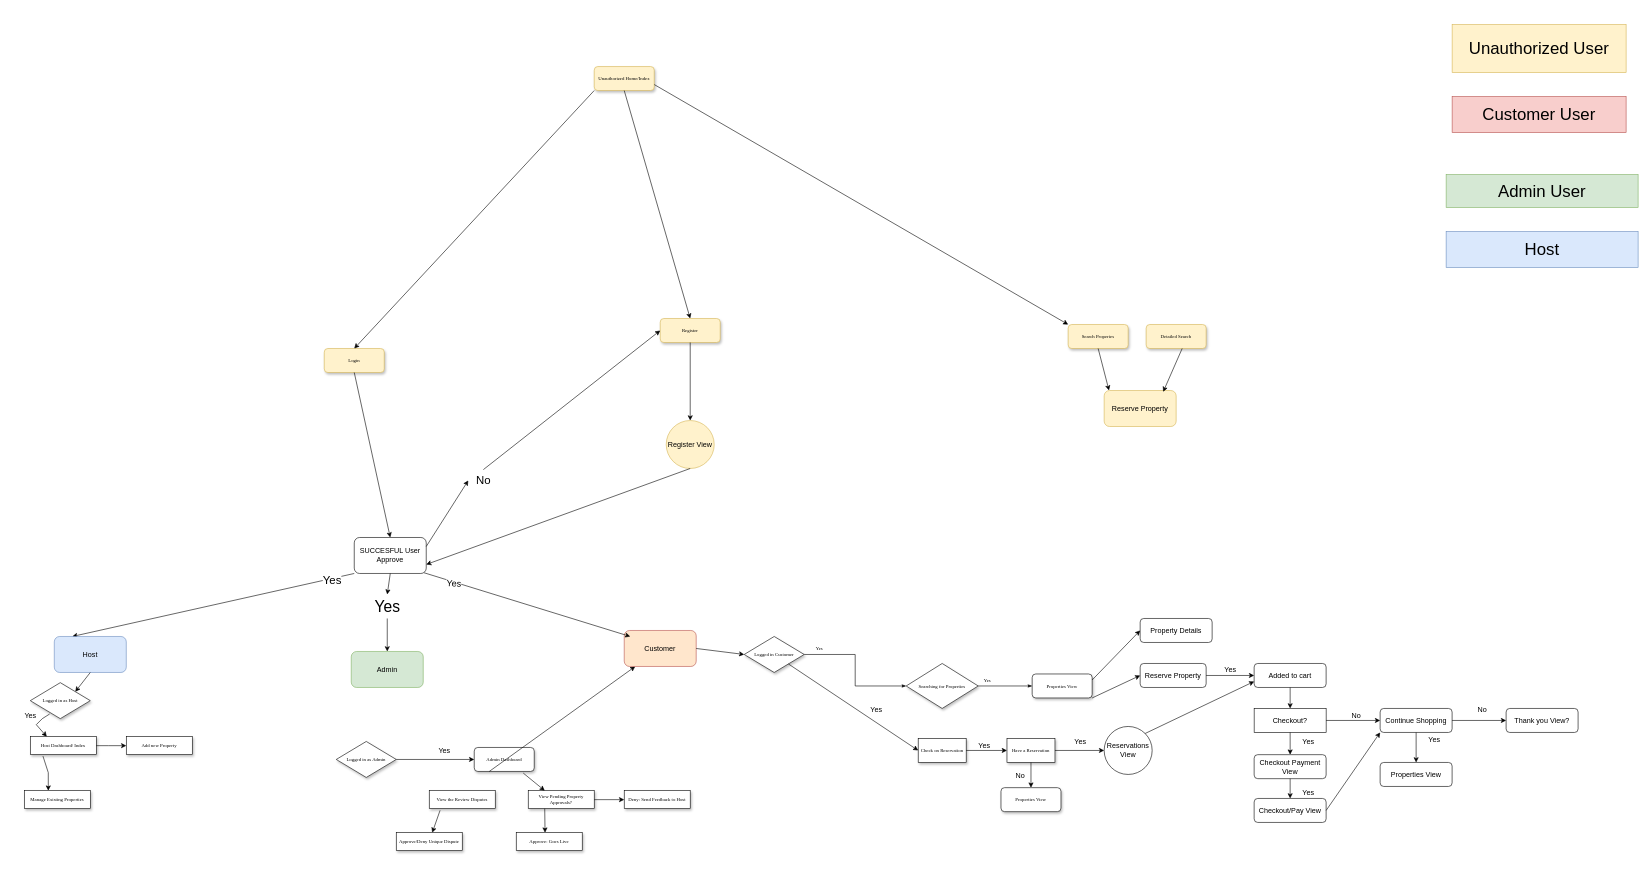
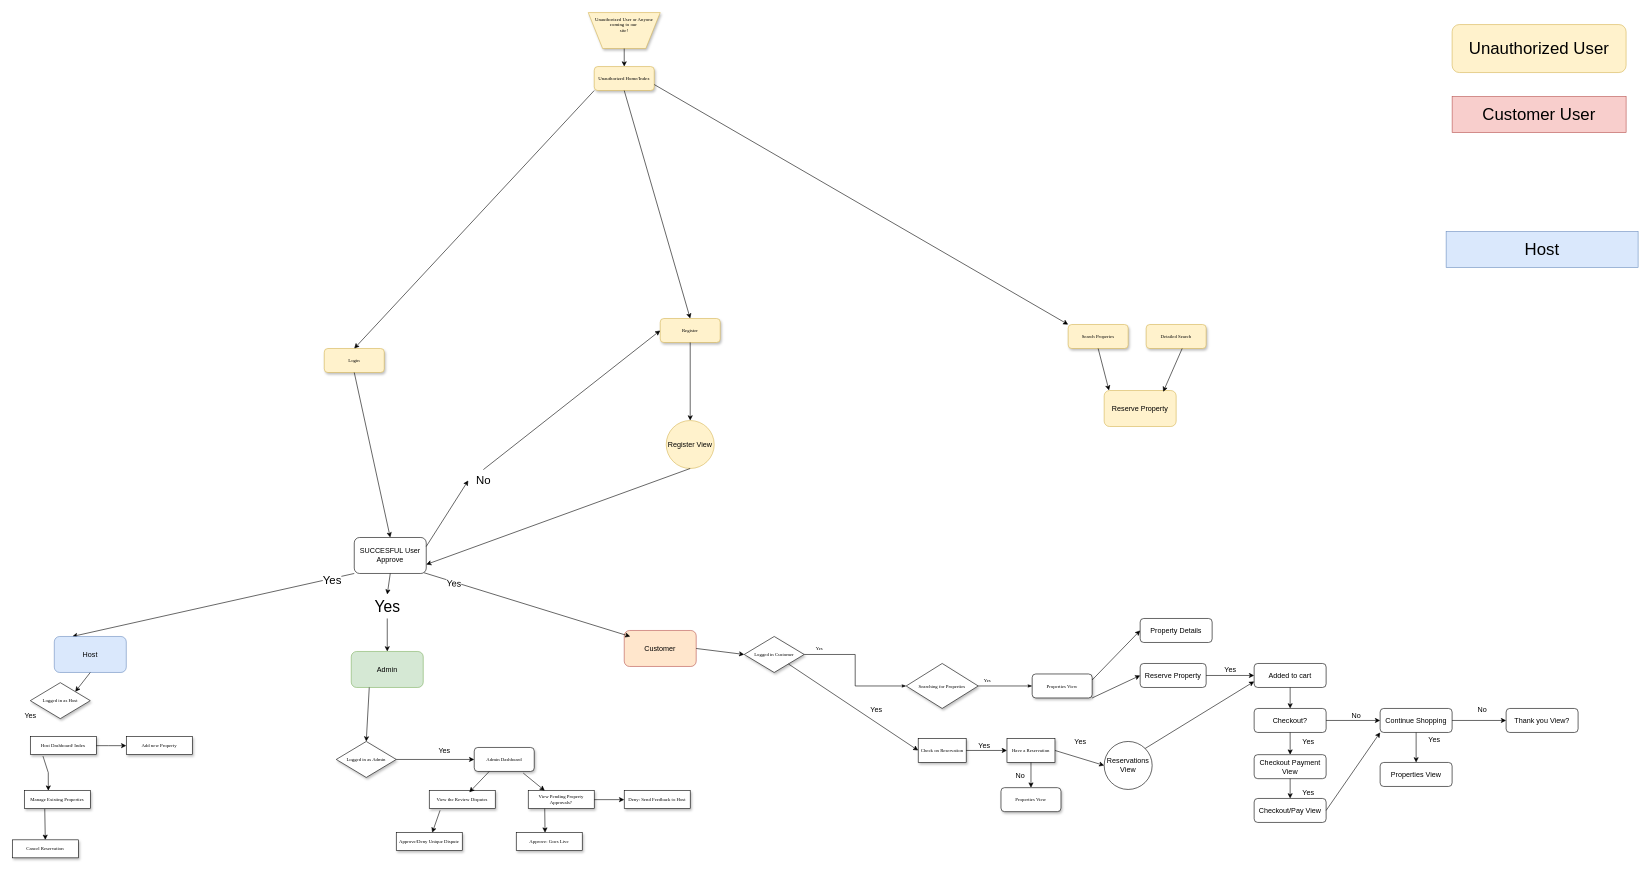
node "Unauthorized User or Anyone coming to our site!": added
node "Unauthorized User": shape rectangle -> rounded rectangle
edge "Unauthorized User or Anyone coming to our site!" -> "Unauthorized Home/Index": added
node "Admin User": removed
edge "Admin" -> "Logged in as Admin": added
edge "Admin Dashboard" -> "Customer": now "Admin Dashboard" -> "View the Review Disputes"
node "Checkout?": shape rectangle -> rounded rectangle
edge "Logged in as Host" -> "Host Dashboard/ Index": removed
node "Reservations View": moved (1128, 750) -> (1128, 765)
edge "Manage Existing Properties" -> "Cancel Reservation": added
node "Cancel Reservation": added
